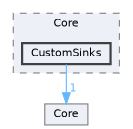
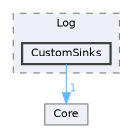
cluster "Core": label "Core" -> "Log"
